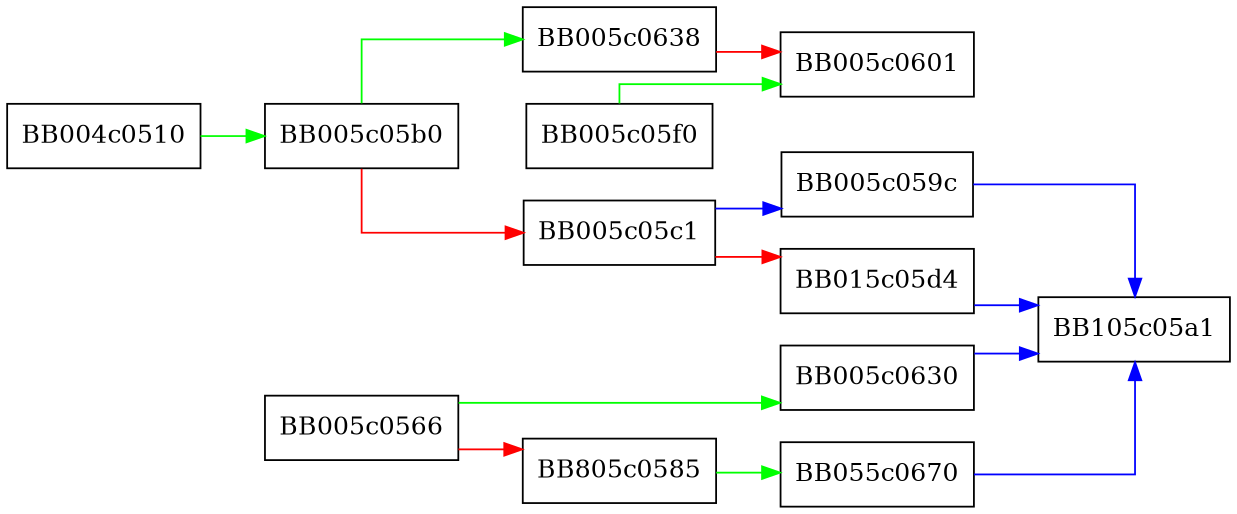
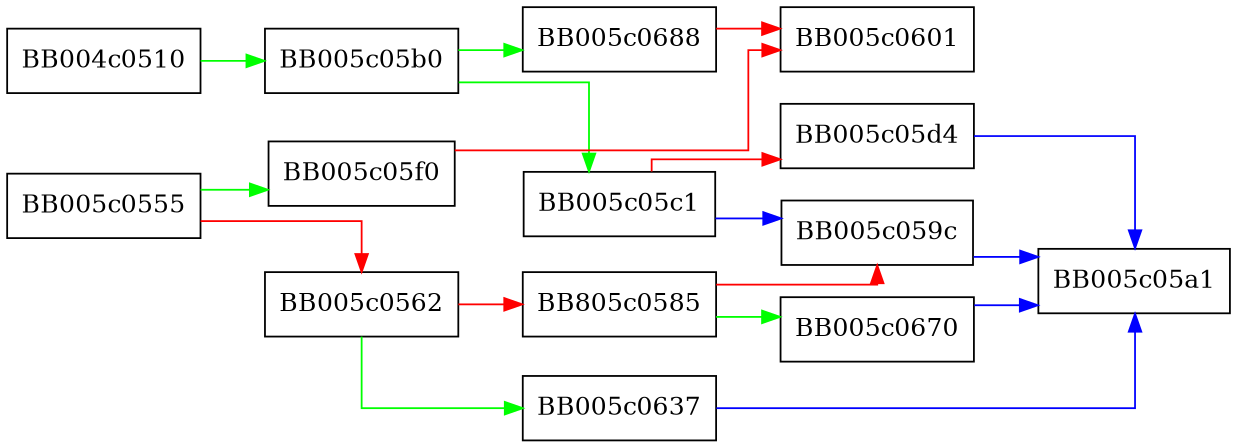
node "BB005c0638": label "BB005c0638" -> "BB005c0688"
edge "BB005c05f0" -> "BB005c0601": color green -> red
node "BB005c0555": added
edge "BB005c05b0" -> "BB005c05c1": color red -> green
node "BB015c05d4": label "BB015c05d4" -> "BB005c05d4"
edge "BB805c0585" -> "BB005c059c": added
node "BB105c05a1": label "BB105c05a1" -> "BB005c05a1"
node "BB005c0630": label "BB005c0630" -> "BB005c0637"
node "BB005c0566": label "BB005c0566" -> "BB005c0562"
node "BB055c0670": label "BB055c0670" -> "BB005c0670"
